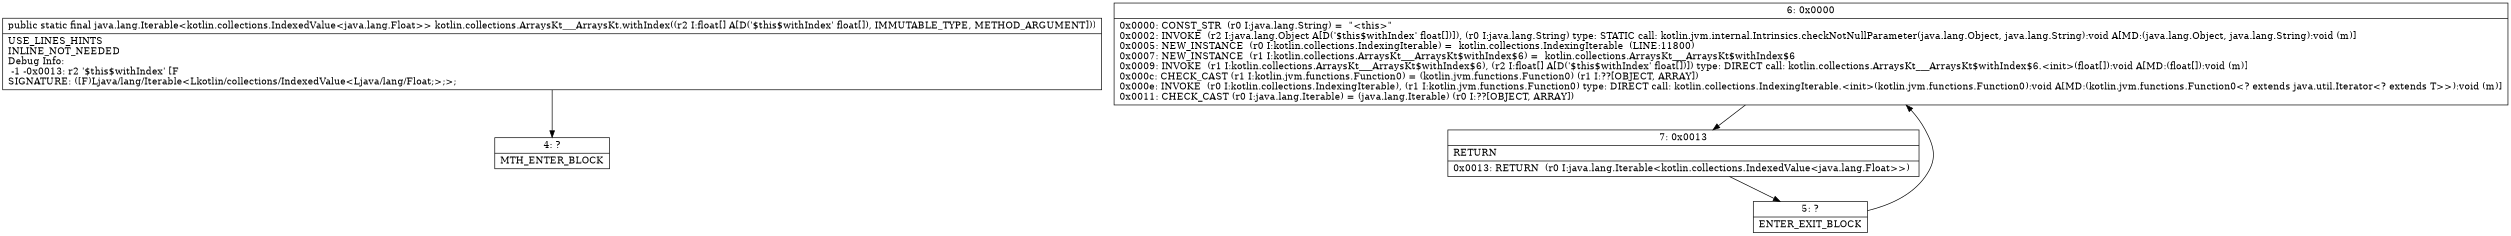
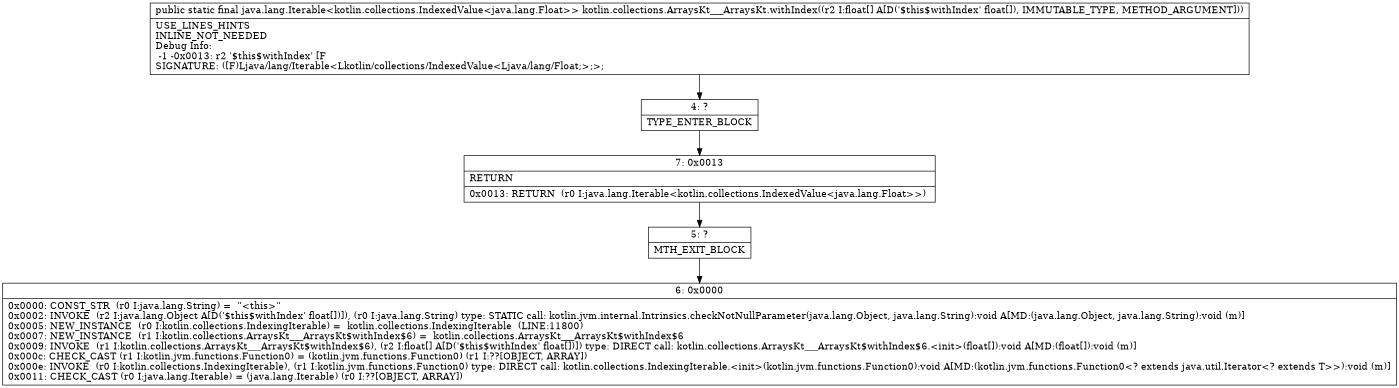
edge "6: 0x0000" -> "7: 0x0013": now "4: ?" -> "7: 0x0013"
node "4: ?": text "MTH_ENTER_BLOCK" -> "TYPE_ENTER_BLOCK"
node "5: ?": text "ENTER_EXIT_BLOCK" -> "MTH_EXIT_BLOCK"
